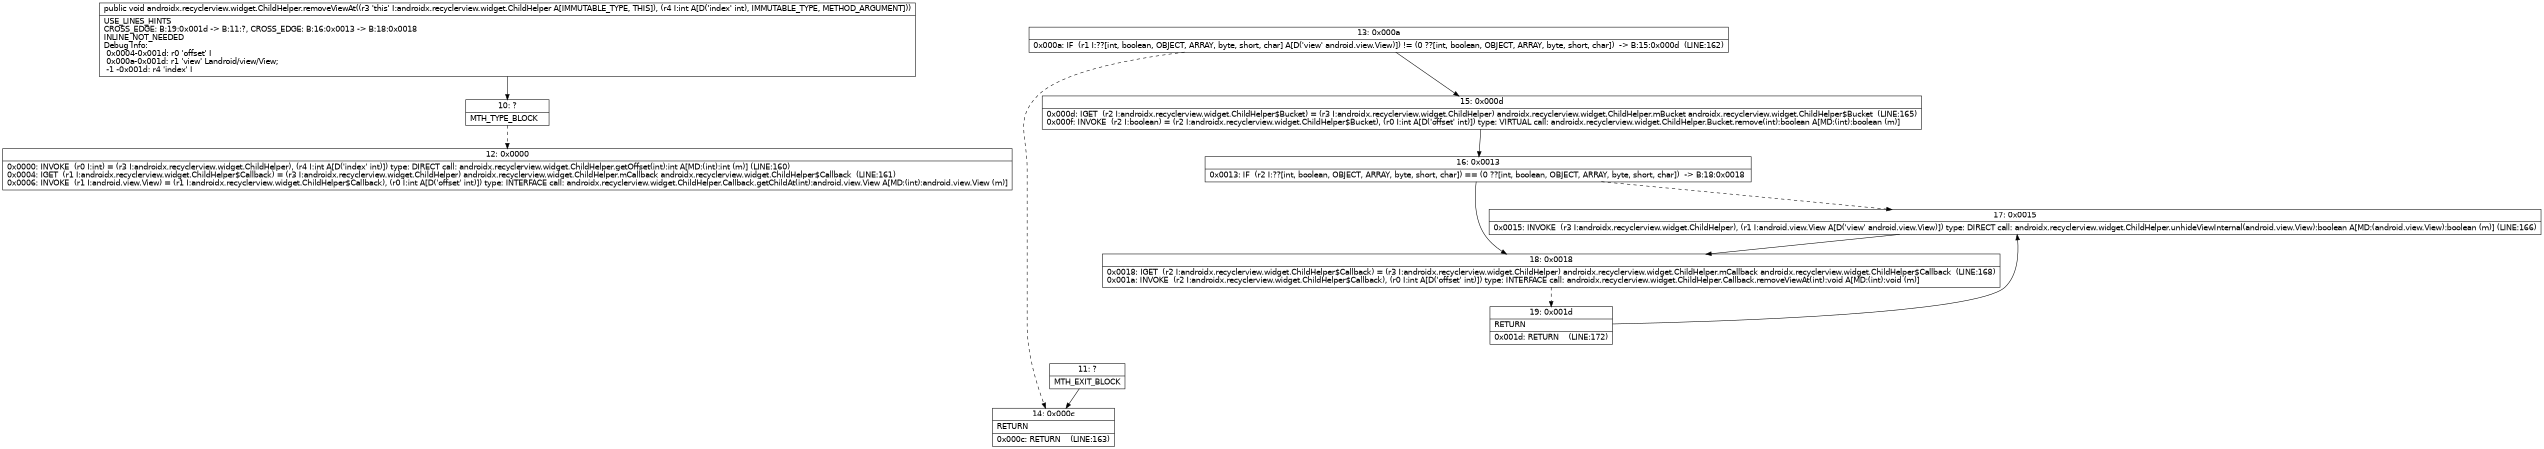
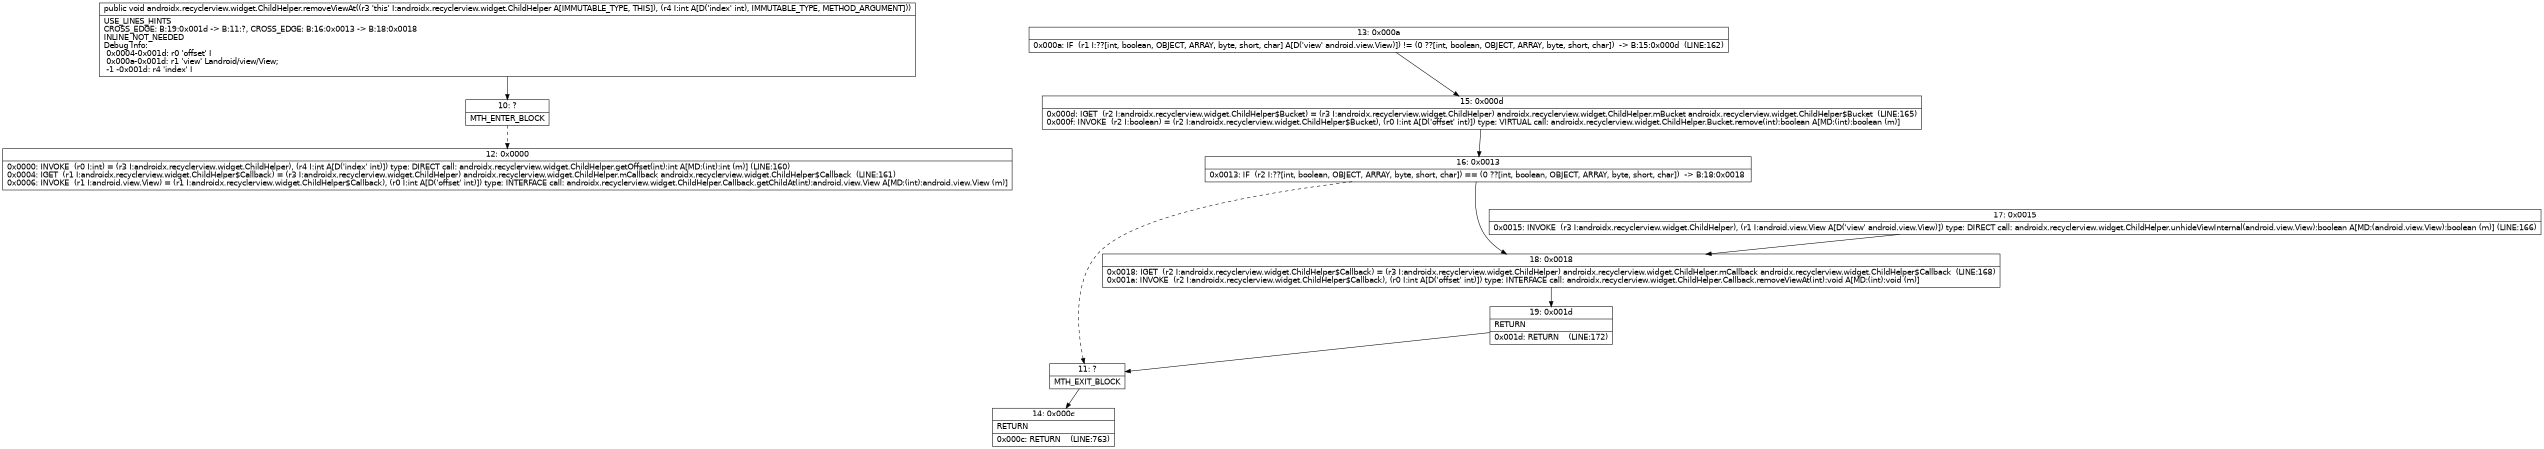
node "10: ?": text "MTH_TYPE_BLOCK" -> "MTH_ENTER_BLOCK"
edge "13: 0x000a" -> "14: 0x000c": removed
edge "16: 0x0013" -> "17: 0x0015": now "16: 0x0013" -> "11: ?"
edge "18: 0x0018" -> "19: 0x001d": style dashed -> solid
edge "19: 0x001d" -> "17: 0x0015": now "19: 0x001d" -> "11: ?"
node "14: 0x000c": text "0x000c: RETURN    (LINE:163)" -> "0x000c: RETURN    (LINE:763)"
